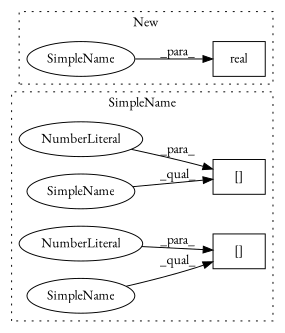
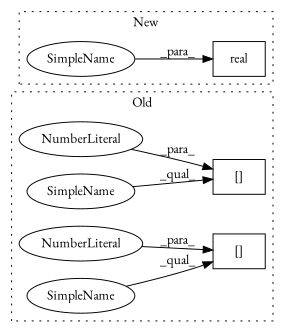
cluster "SimpleName": label "SimpleName" -> "Old"
